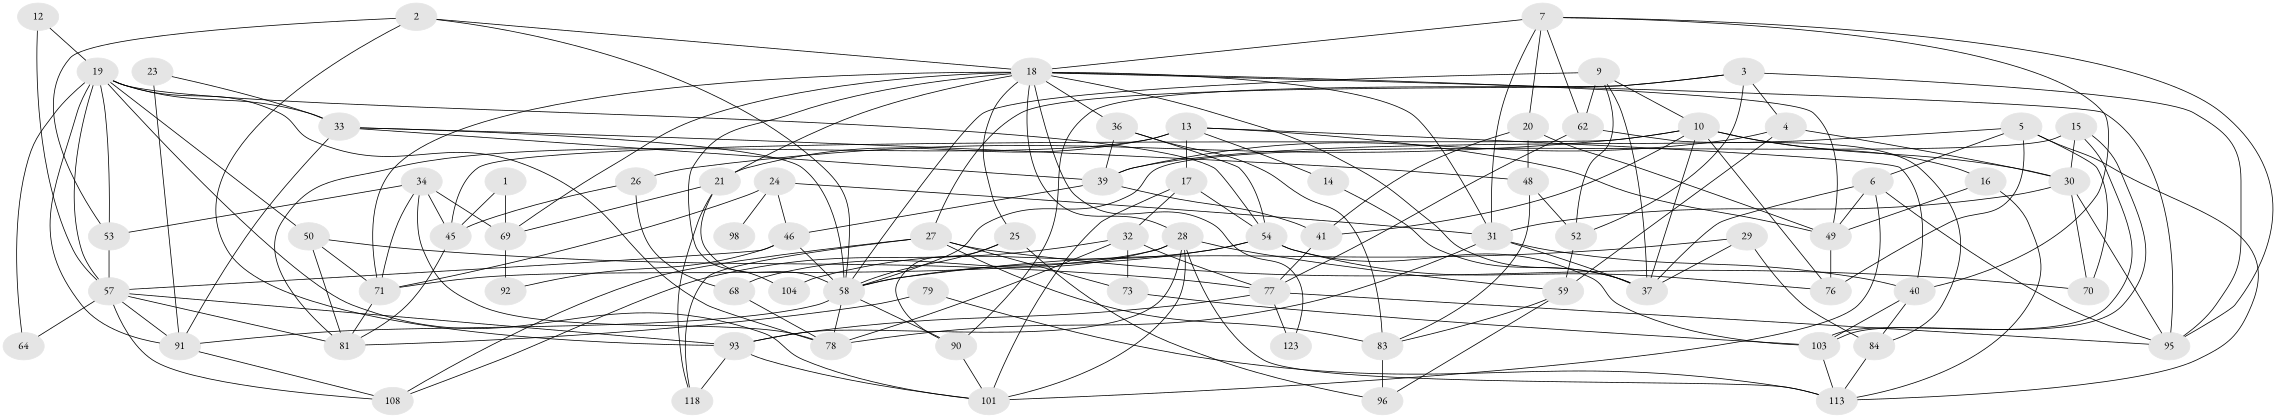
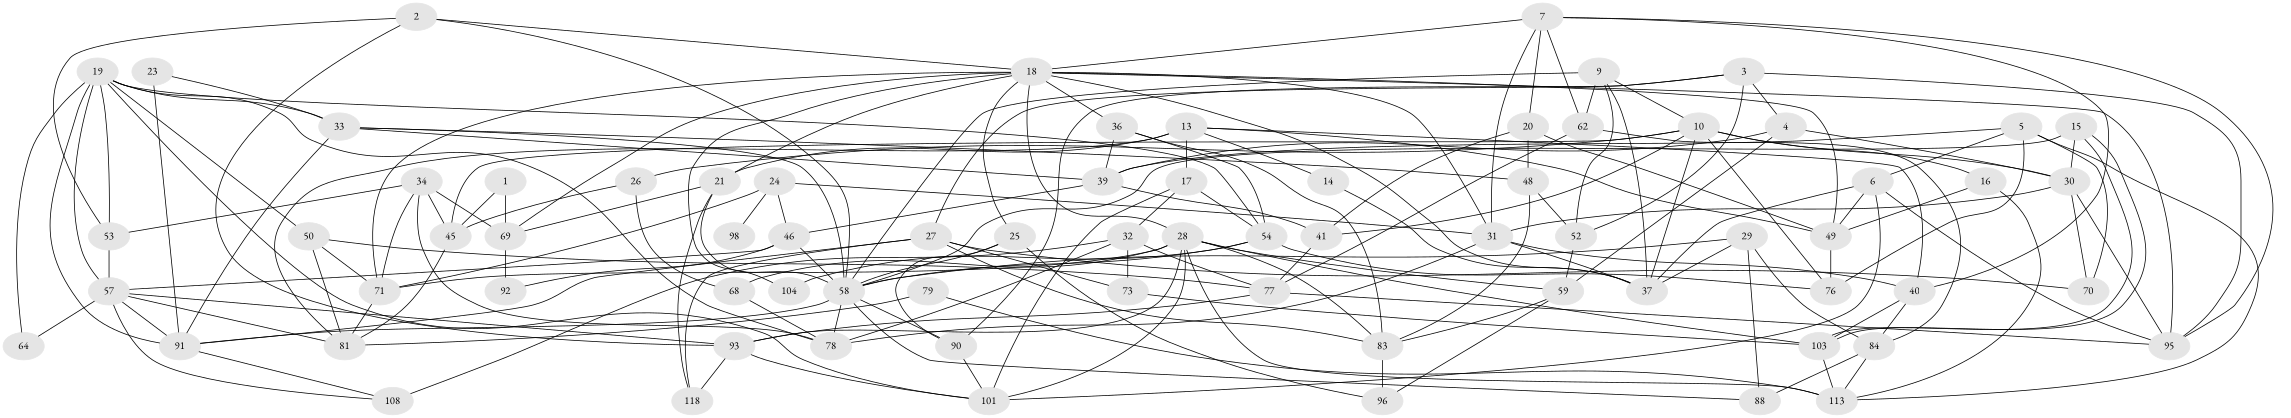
node "12": removed
edge "54" -- "103": now "28" -- "103"
edge "27" -- "108": now "27" -- "91"
edge "28" -- "83": added
node "123": removed
node "88": added
